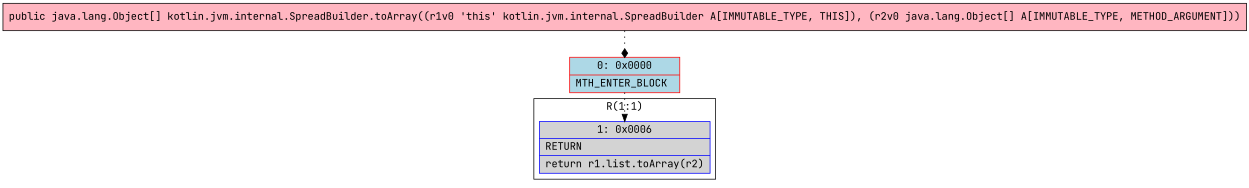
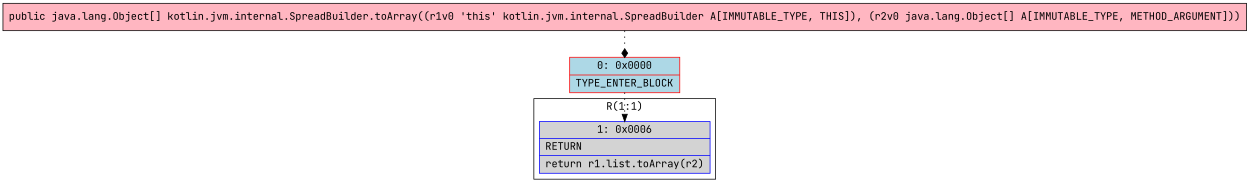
node "0: 0x0000": text "MTH_ENTER_BLOCK" -> "TYPE_ENTER_BLOCK"
